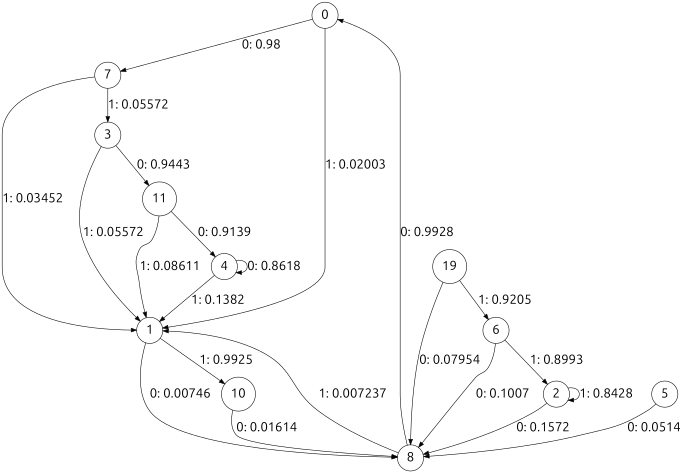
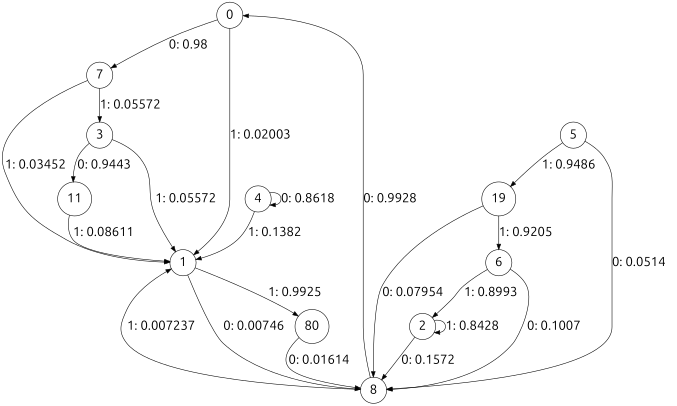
edge "5" -> "19": added, label "1: 0.9486"
edge "11" -> "4": removed, label "0: 0.9139"
node "10": label "10" -> "80"
